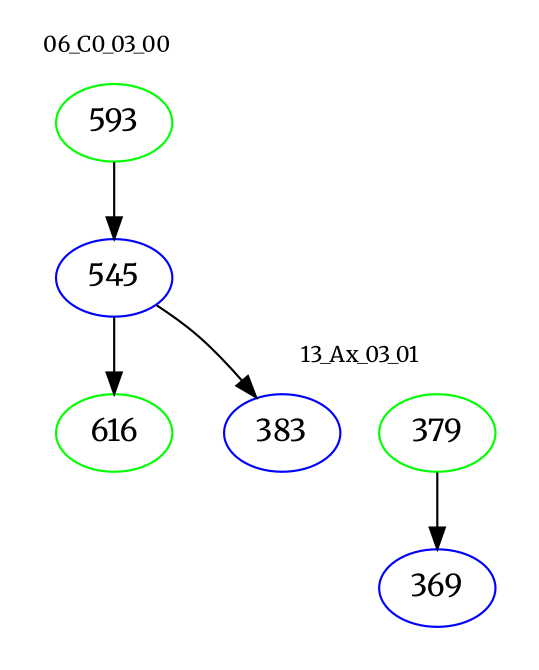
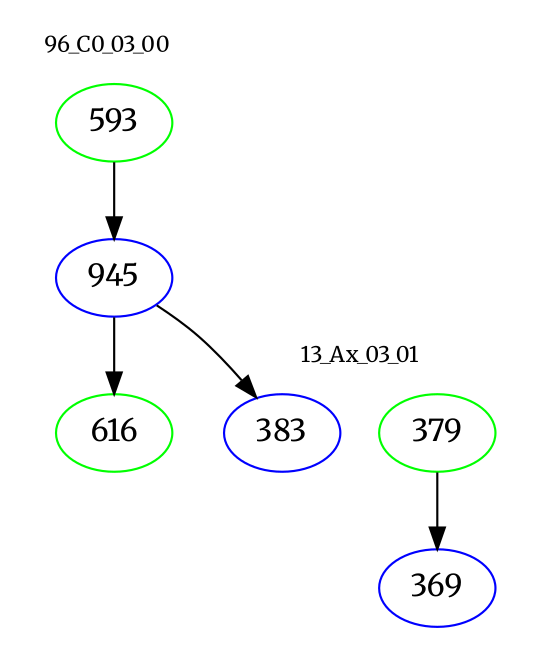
cluster "06_C0_03_00": label "06_C0_03_00" -> "96_C0_03_00"
node "545": label "545" -> "945"
